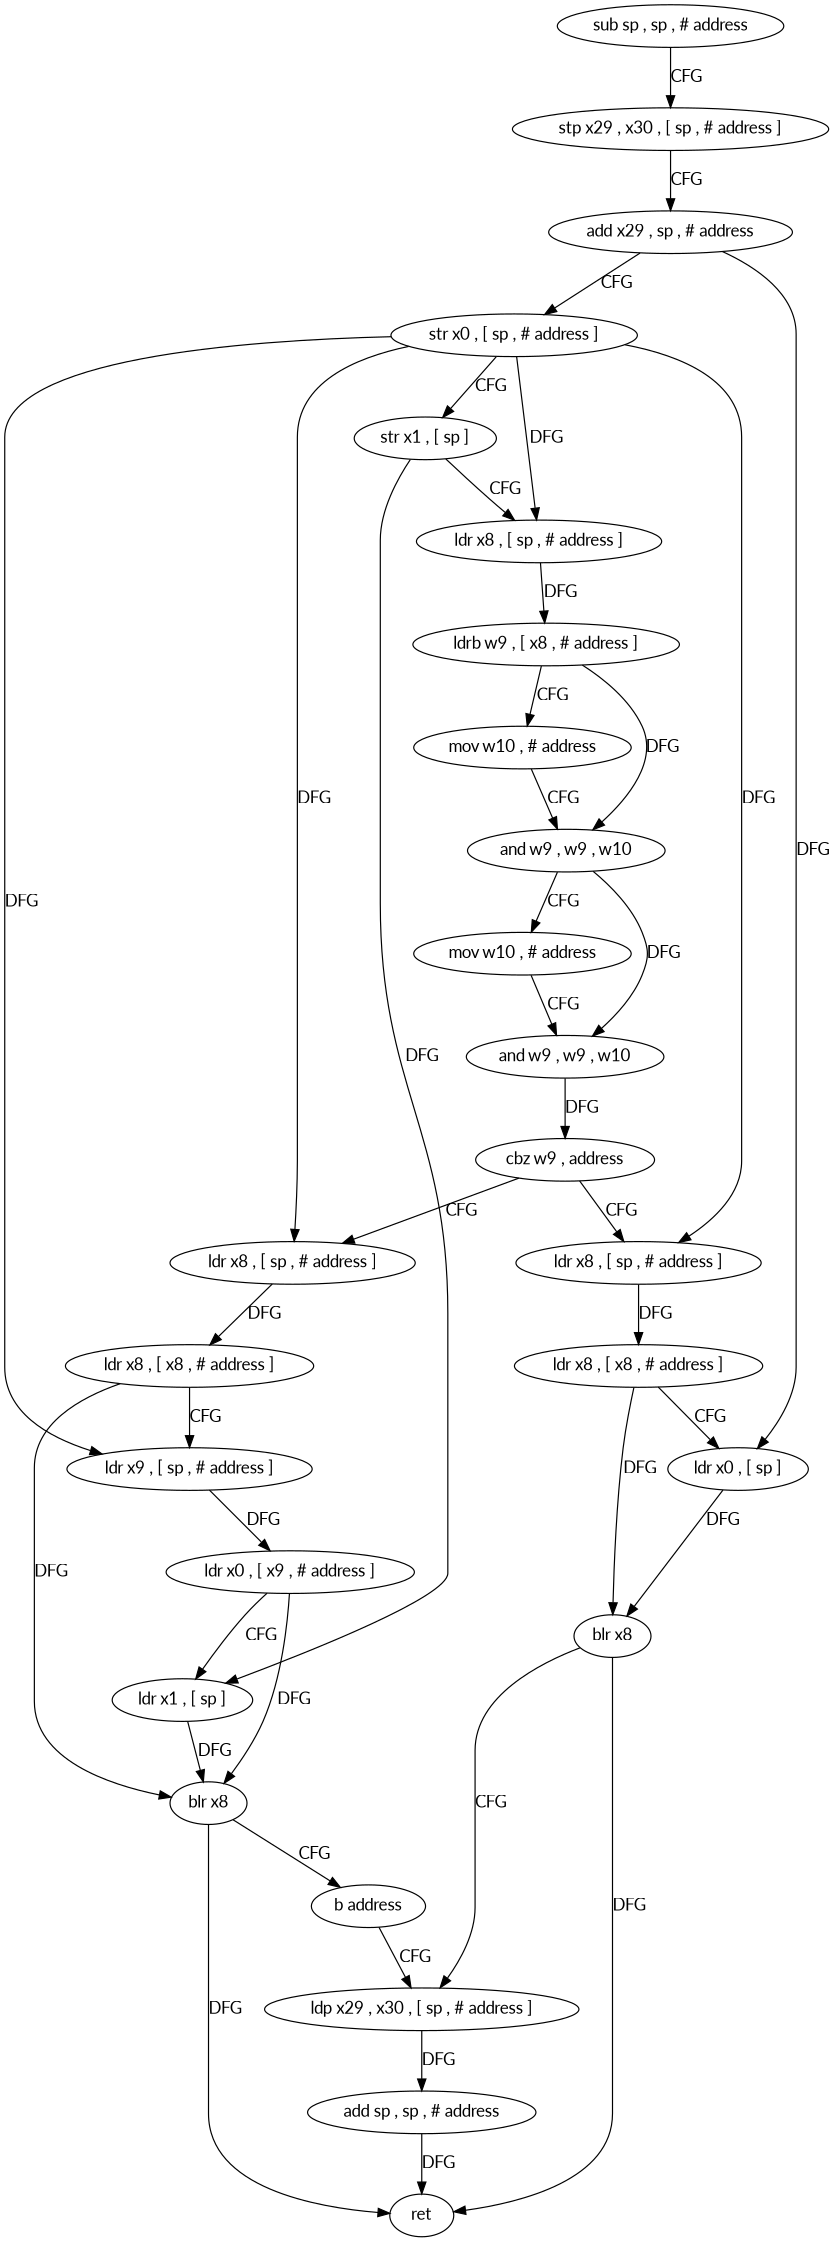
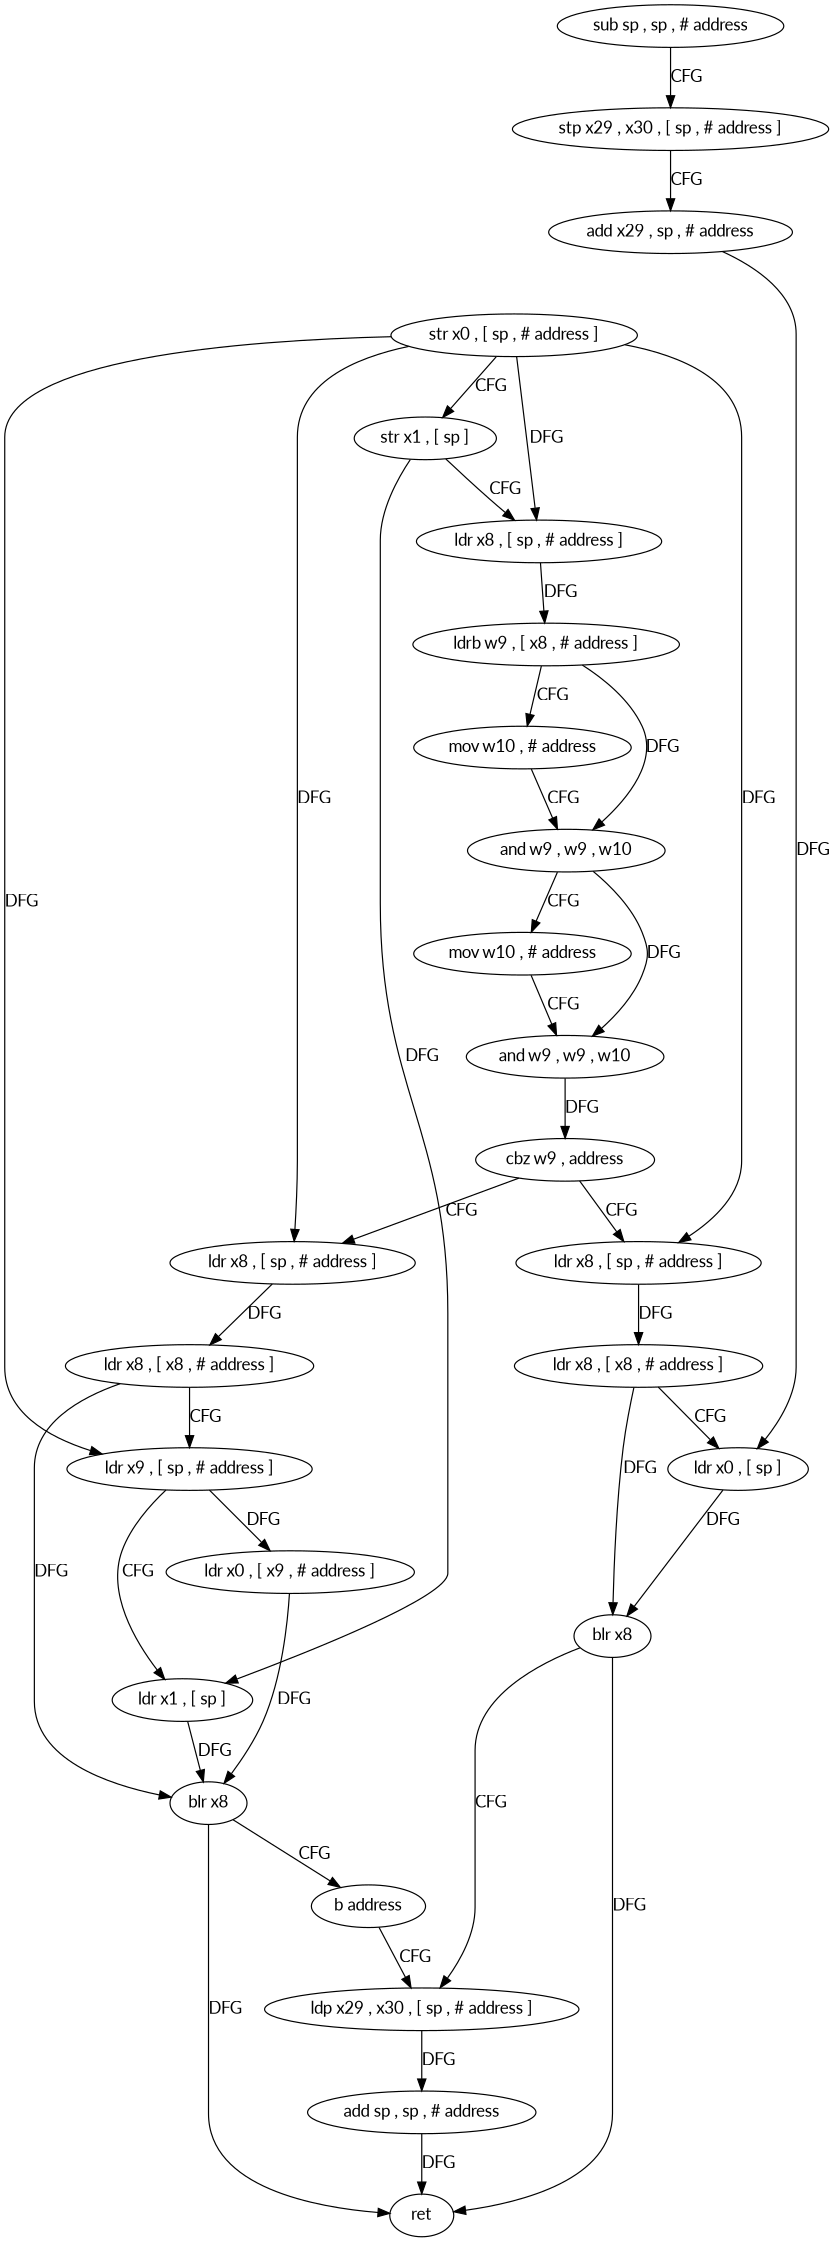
edge "add x29 , sp , # address" -> "str x0 , [ sp , # address ]": removed, label "CFG"
edge "ldr x0 , [ x9 , # address ]" -> "ldr x1 , [ sp ]": now "ldr x9 , [ sp , # address ]" -> "ldr x1 , [ sp ]"
